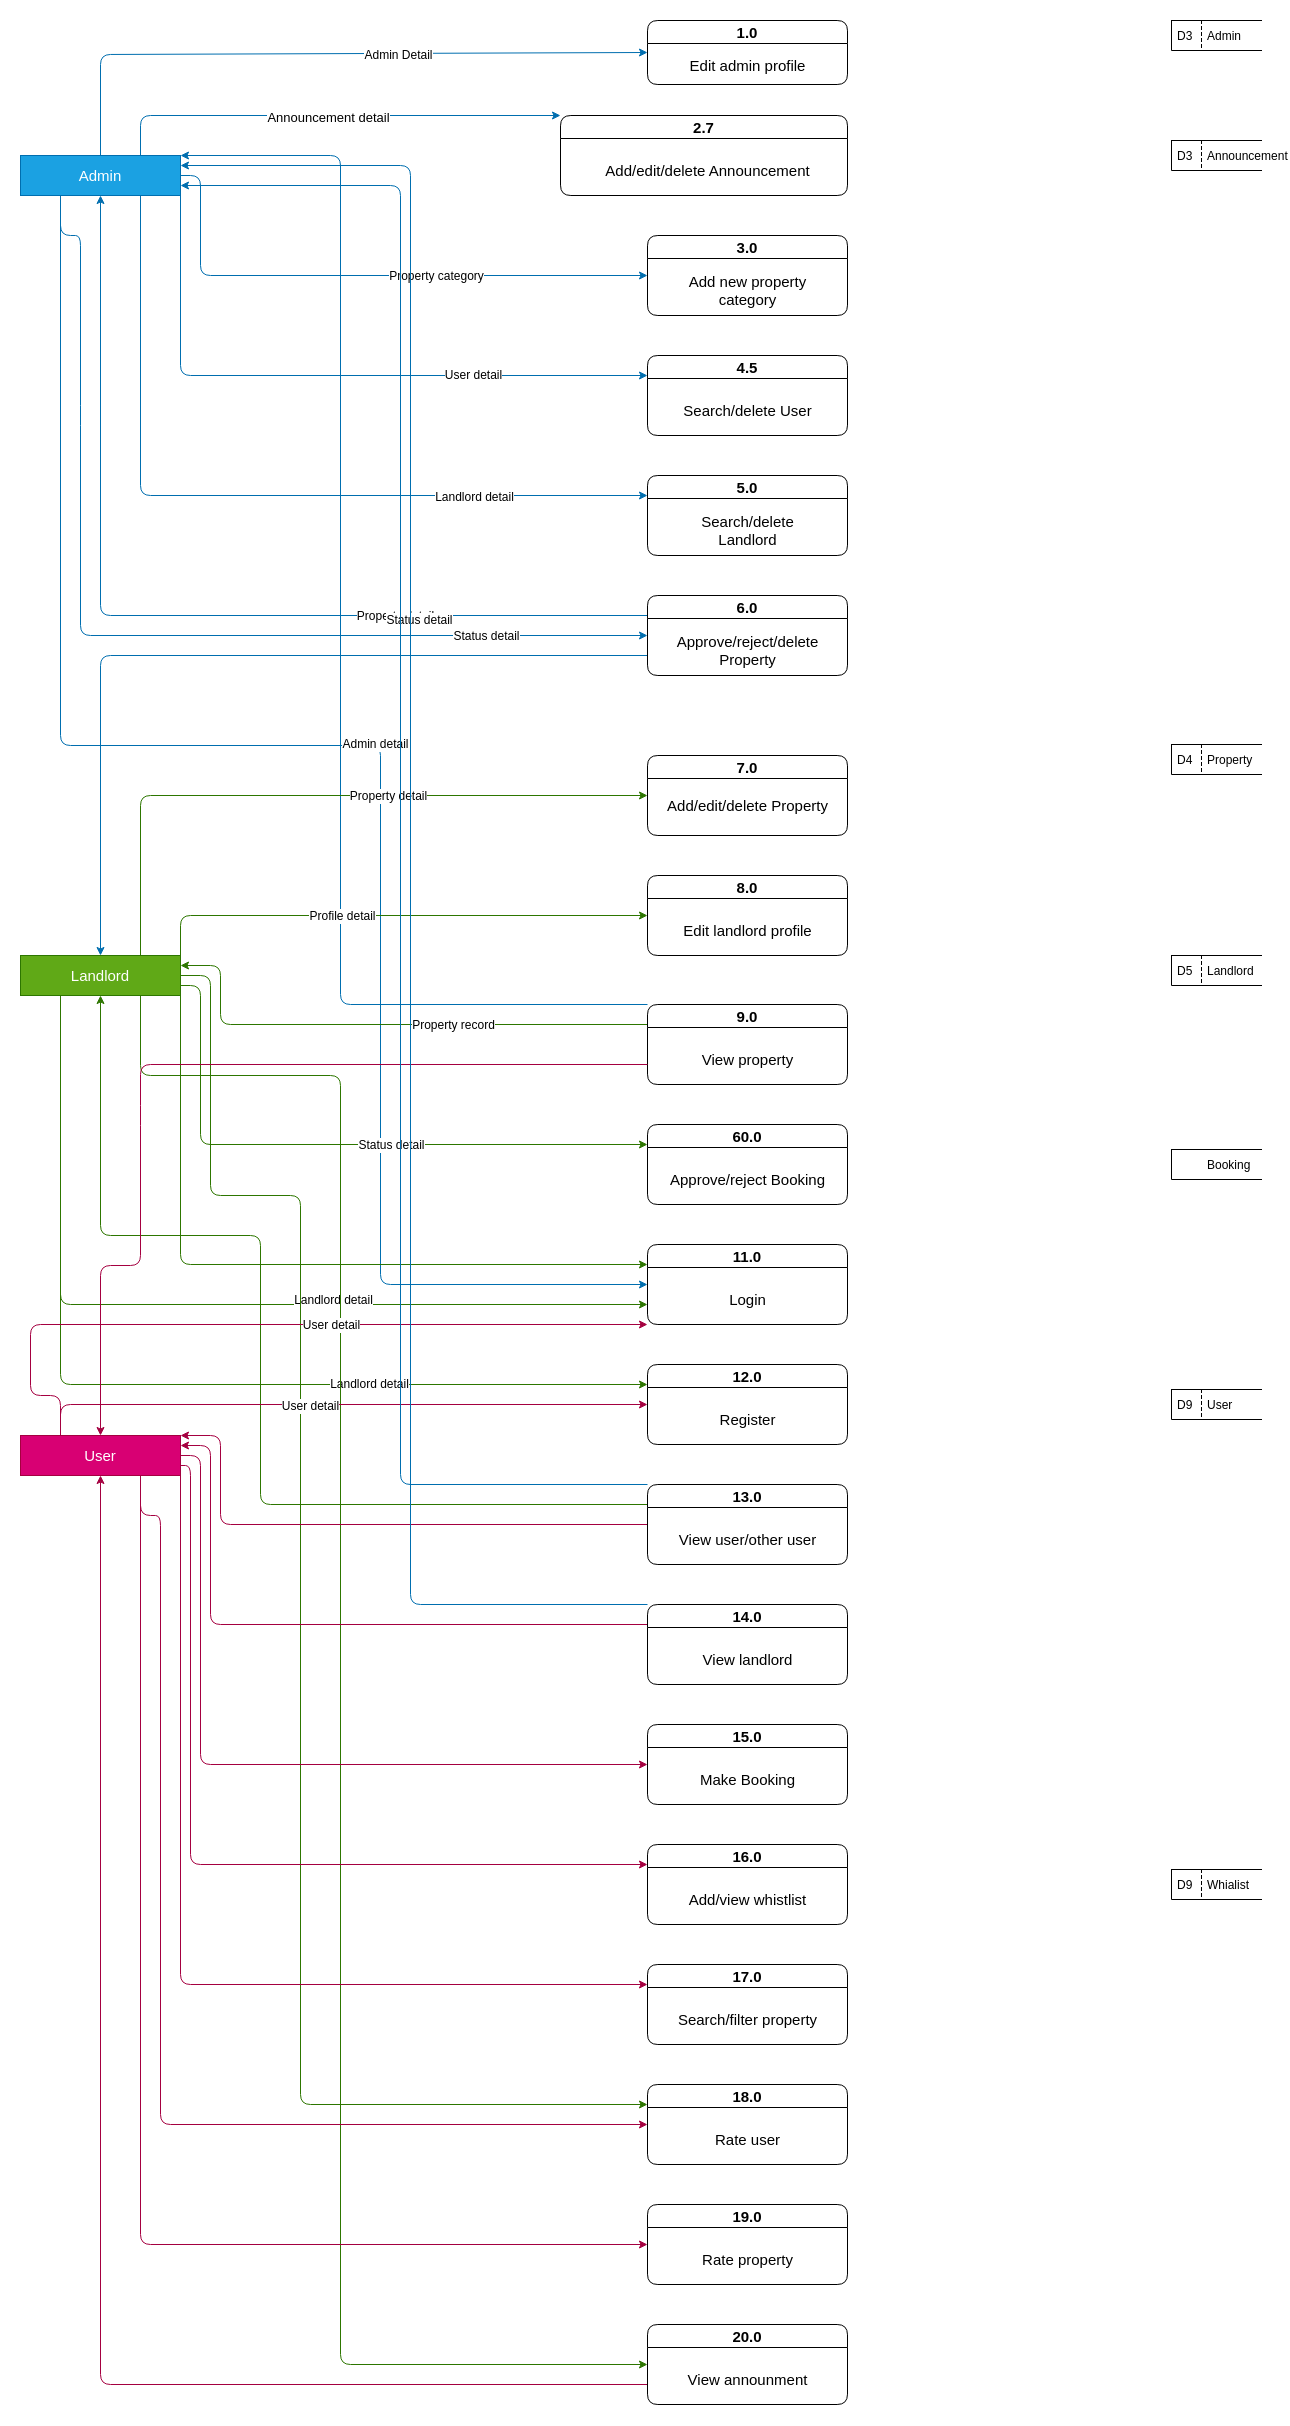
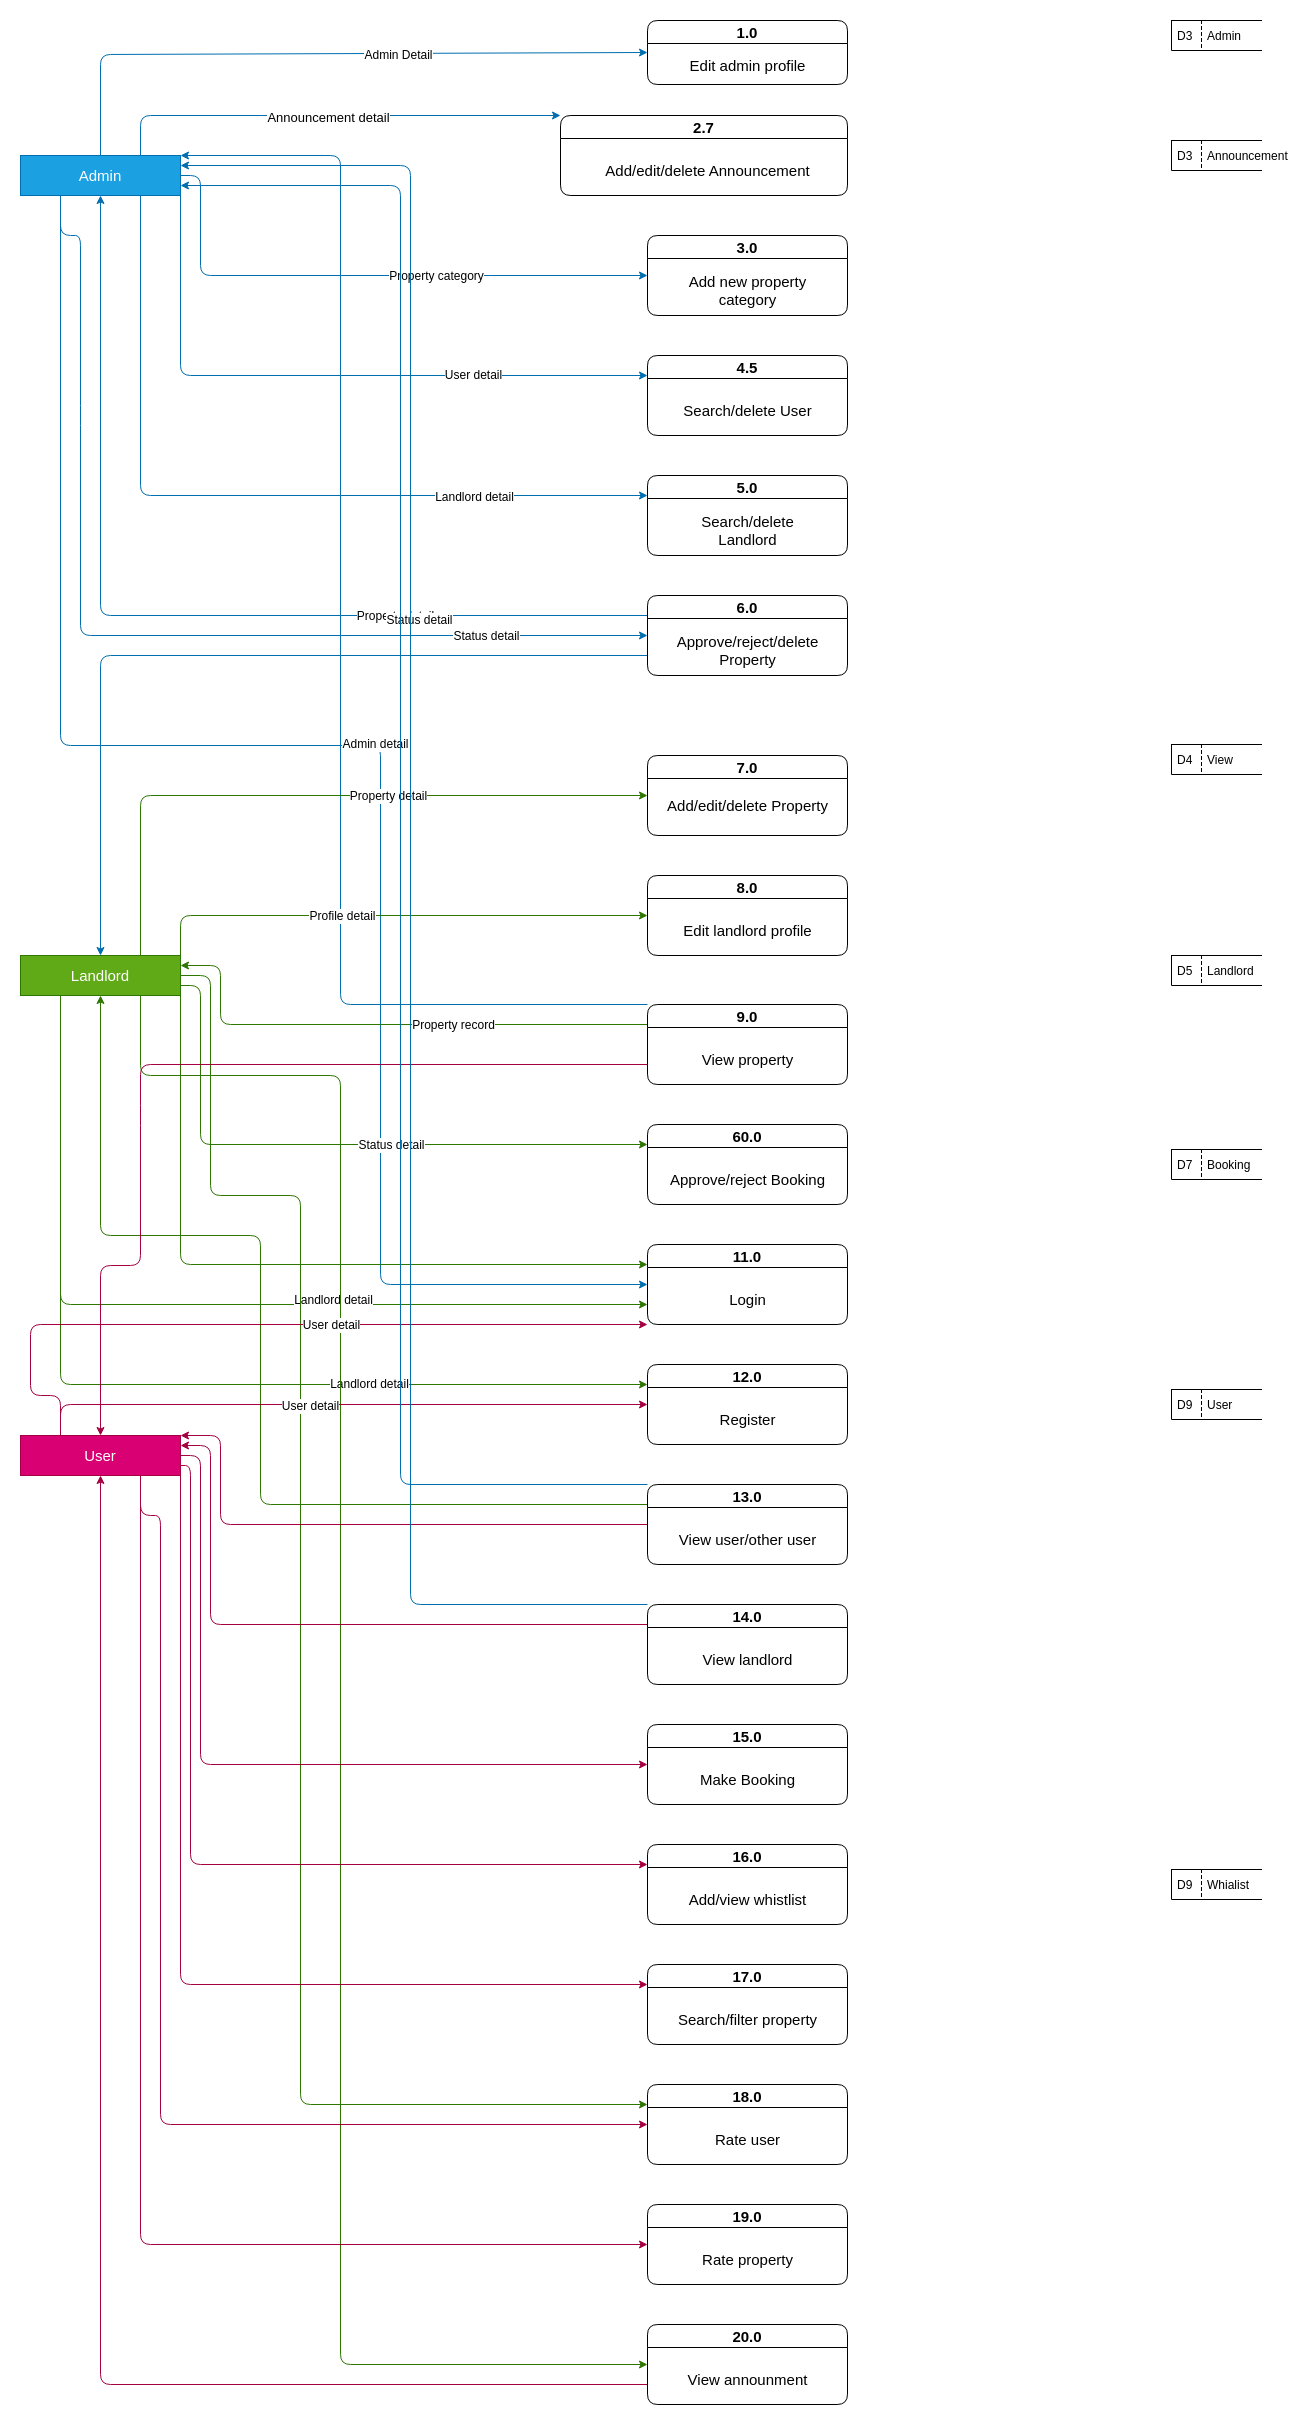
node "Property": label "Property" -> "View"
node "D7": added
